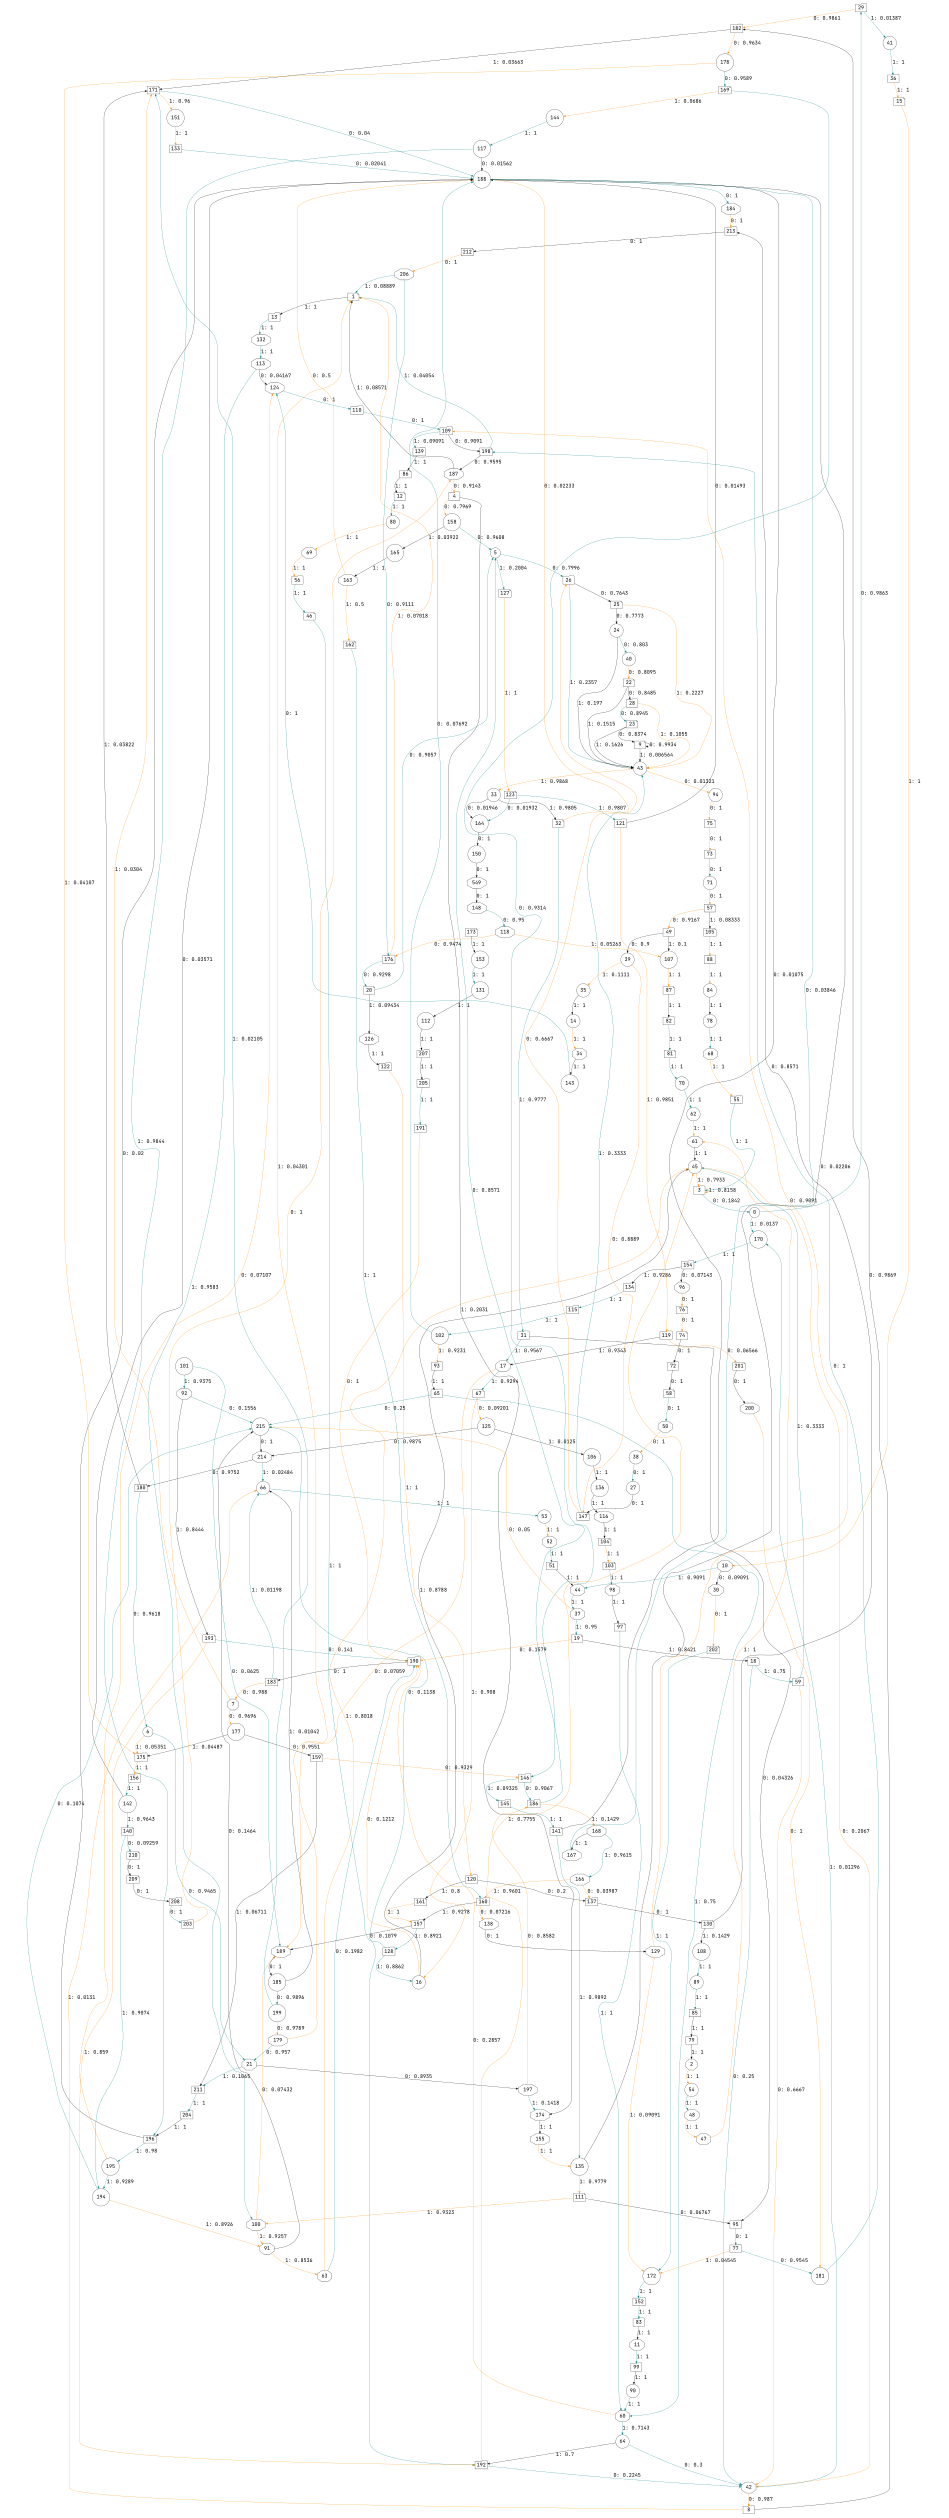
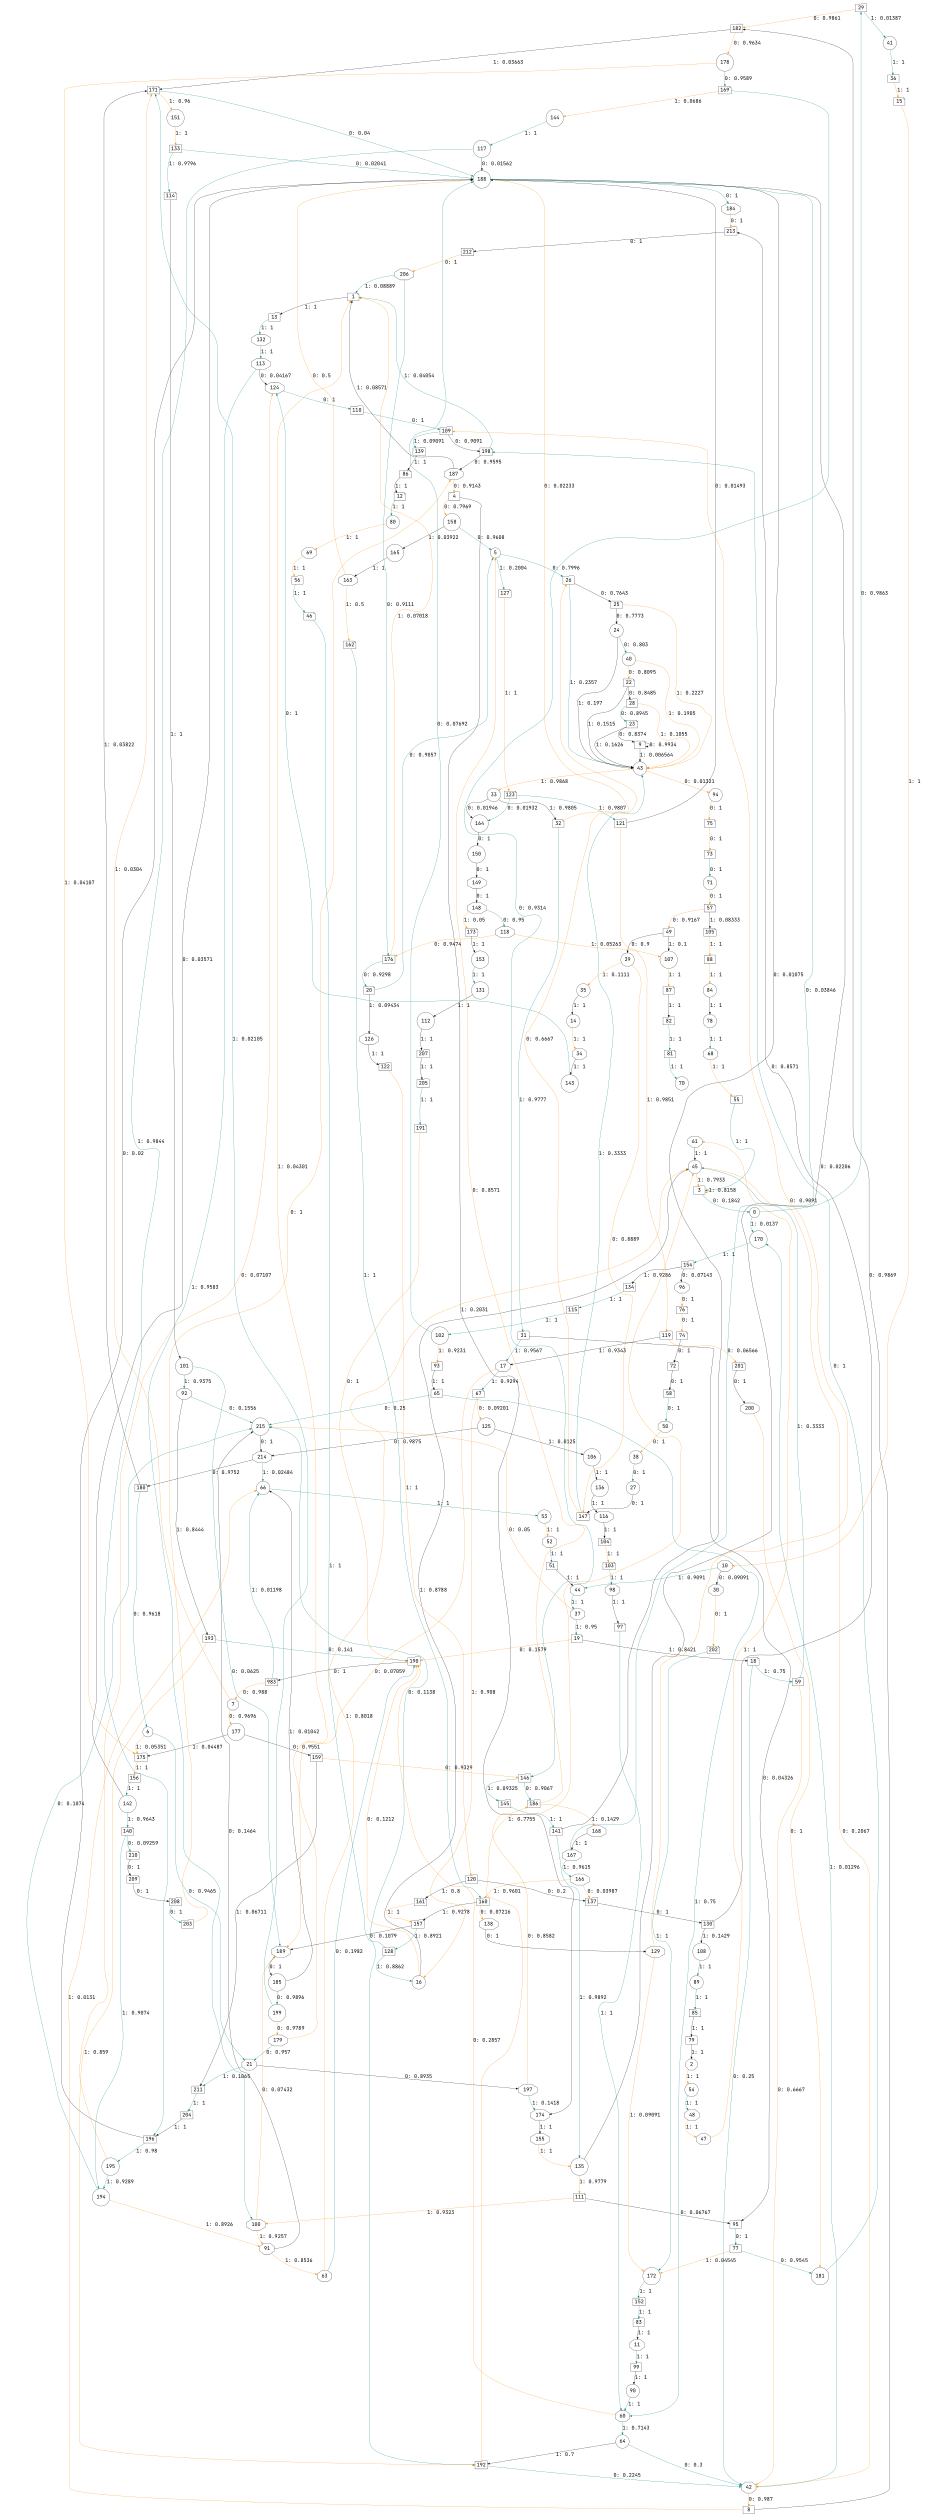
node "114": added
edge "40" -> "43": added, label "1: 0.1905"
node "549": label "549" -> "149"
edge "148" -> "173": added, label "1: 0.05"
node "62": removed
edge "186" -> "5": color teal -> darkorange
node "183": label "183" -> "983"
edge "168" -> "166": now "167" -> "166"
